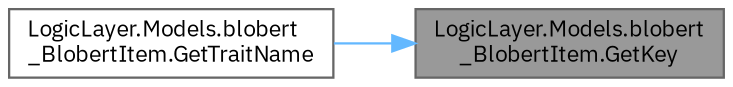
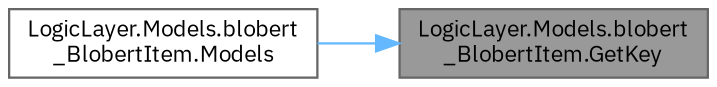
node "LogicLayer.Models.blobert _BlobertItem.GetTraitName": label "LogicLayer.Models.blobert _BlobertItem.GetTraitName" -> "LogicLayer.Models.blobert _BlobertItem.Models"
